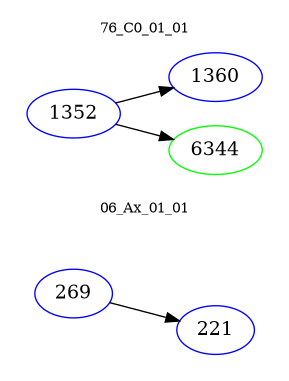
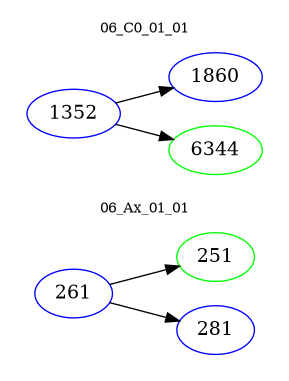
cluster "76_C0_01_01": label "76_C0_01_01" -> "06_C0_01_01"
node "1360": label "1360" -> "1860"
node "251": added
node "269": label "269" -> "261"
node "221": label "221" -> "281"
